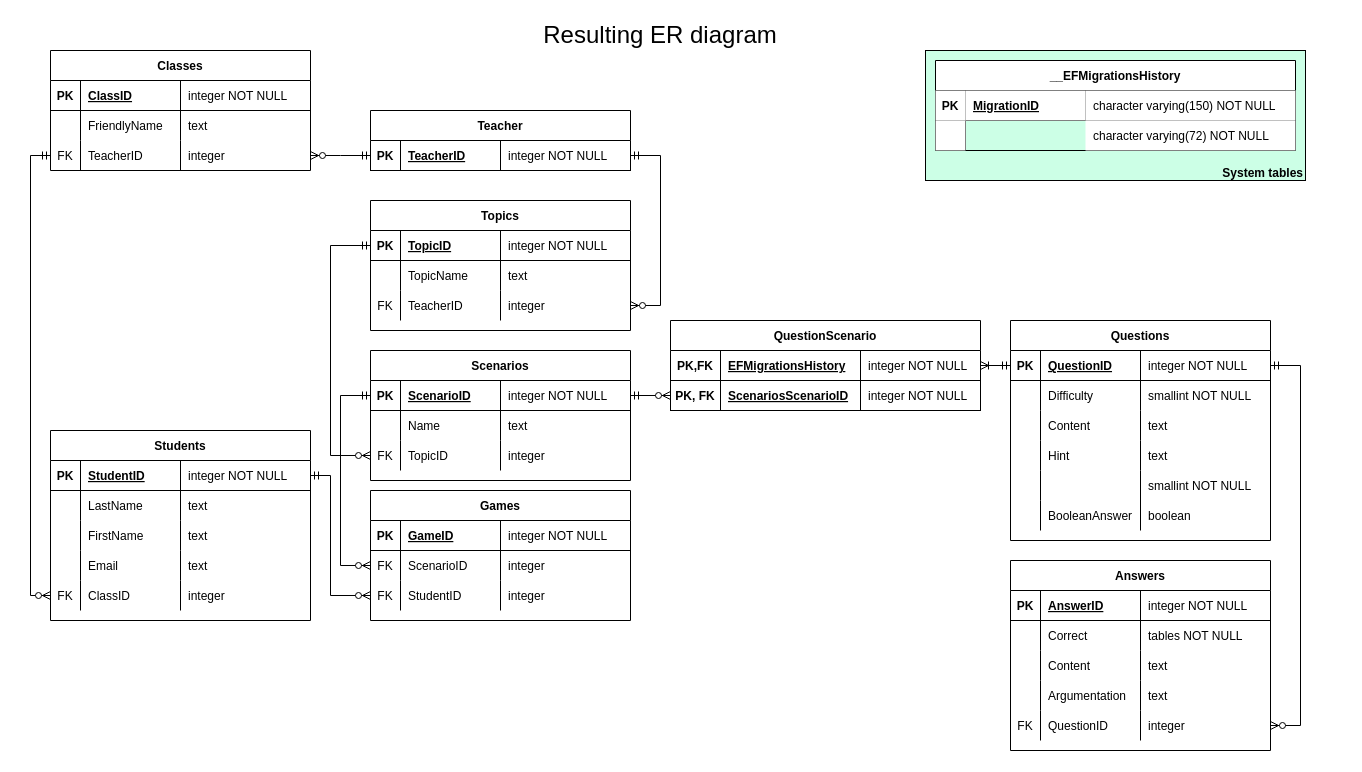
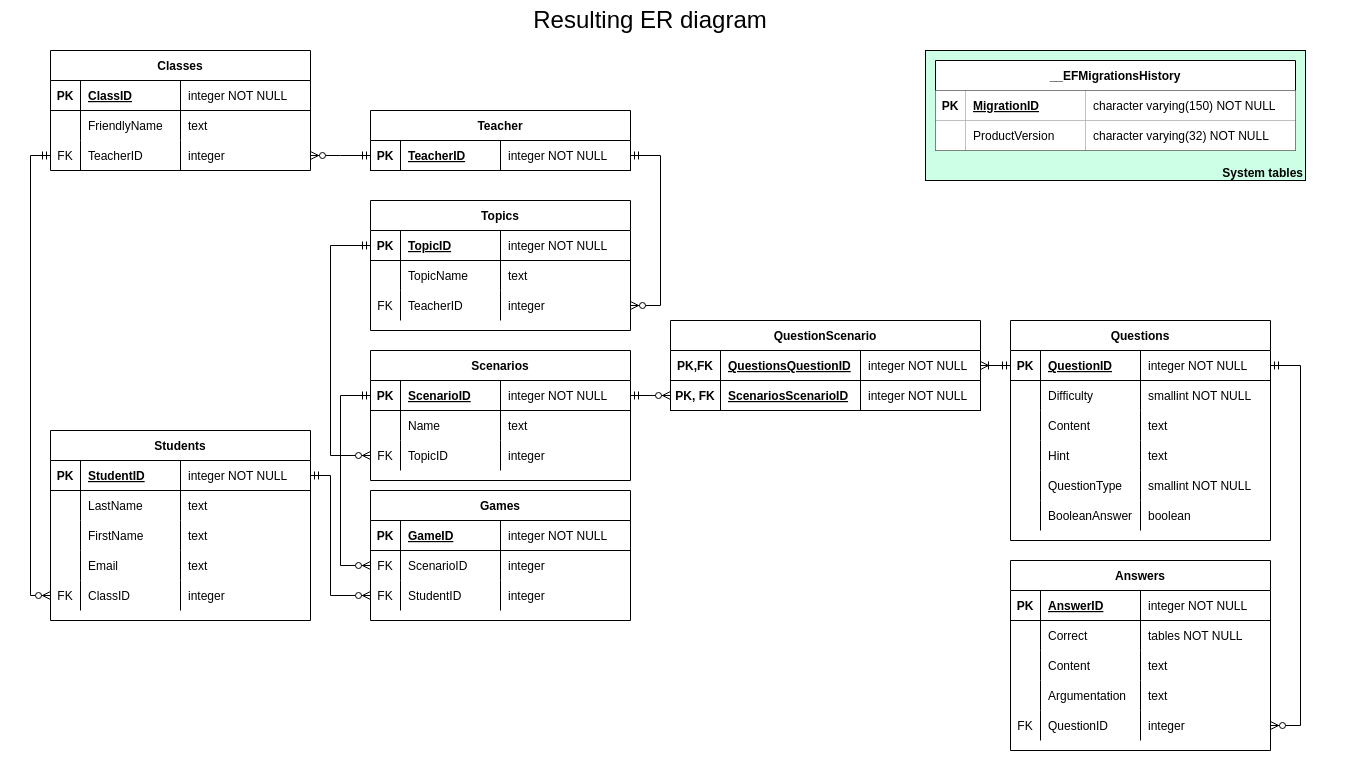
node "Resulting ER diagram": moved (661, 36) -> (651, 21)
node "ProductVersion": added
node "character varying(72) NOT NULL": label "character varying(72) NOT NULL" -> "character varying(32) NOT NULL"
node "EFMigrationsHistory": label "EFMigrationsHistory" -> "QuestionsQuestionID"
node "QuestionType": added
